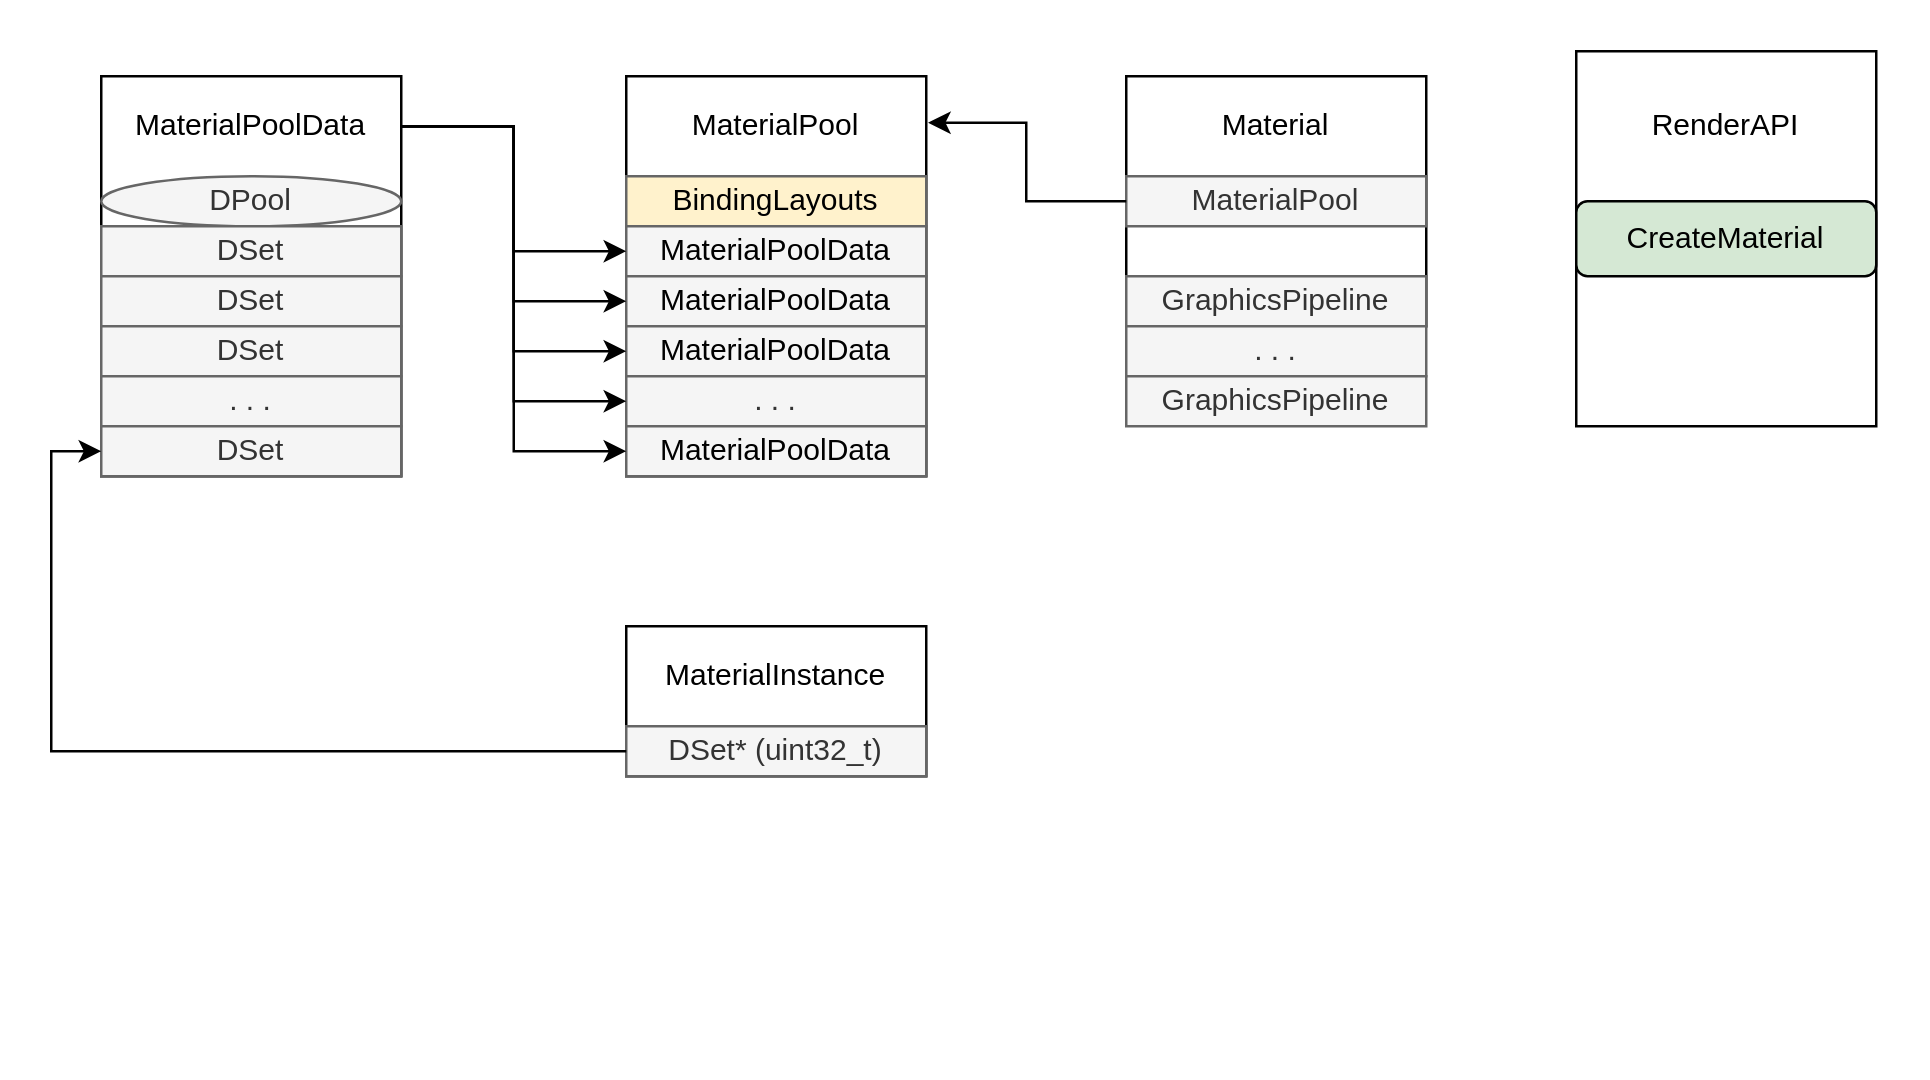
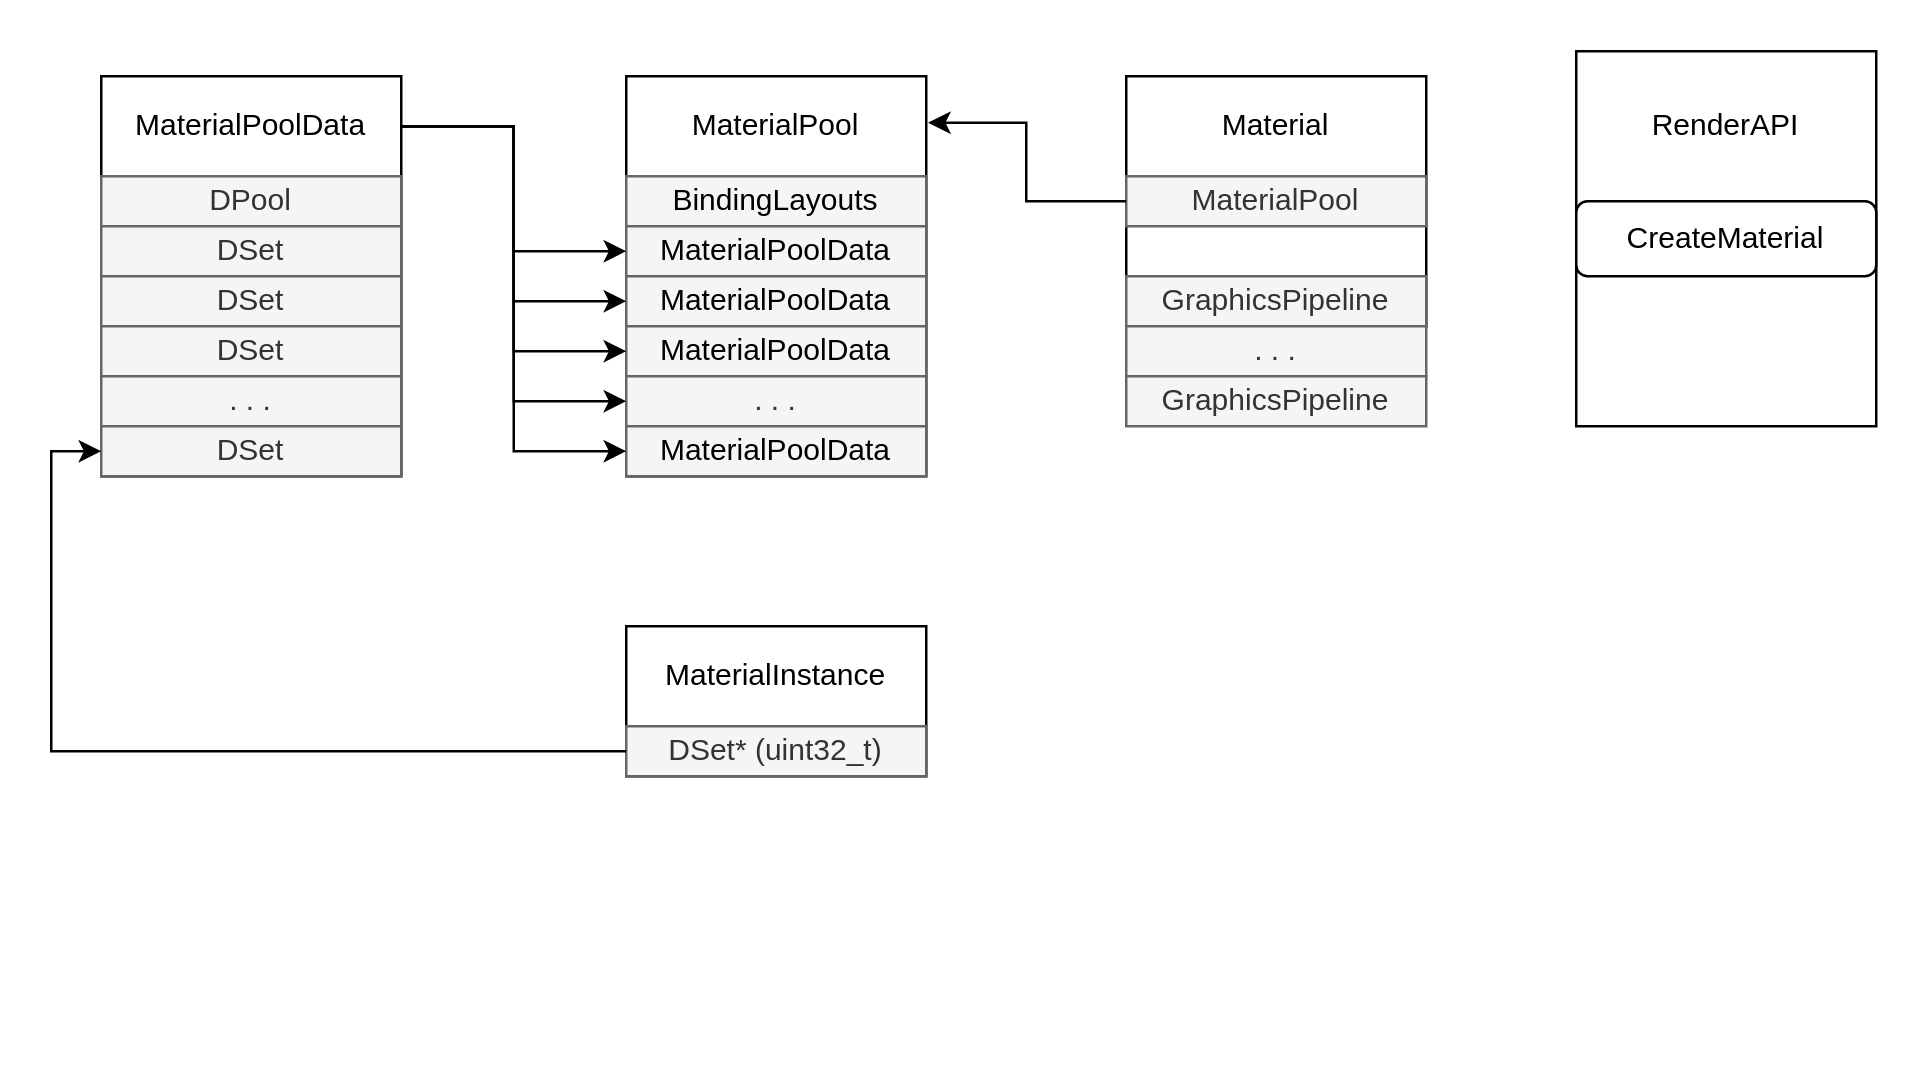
node "DPool": shape ellipse -> rectangle
node "BindingLayouts": fillcolor #fff2cc -> #f5f5f5
node "CreateMaterial": fillcolor #d5e8d4 -> #ffffff
